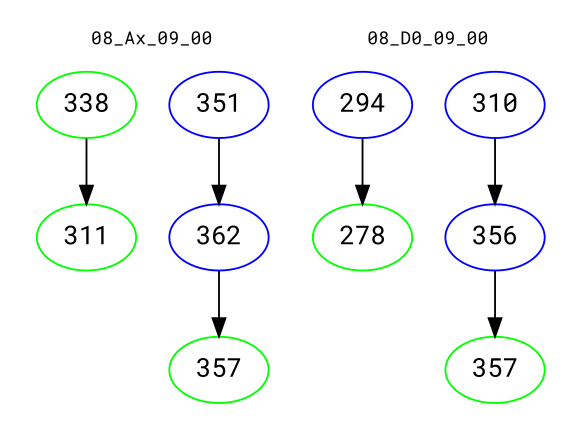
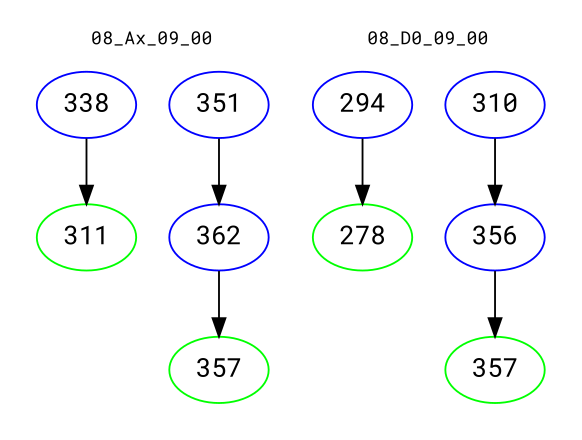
node "338": color green -> blue
